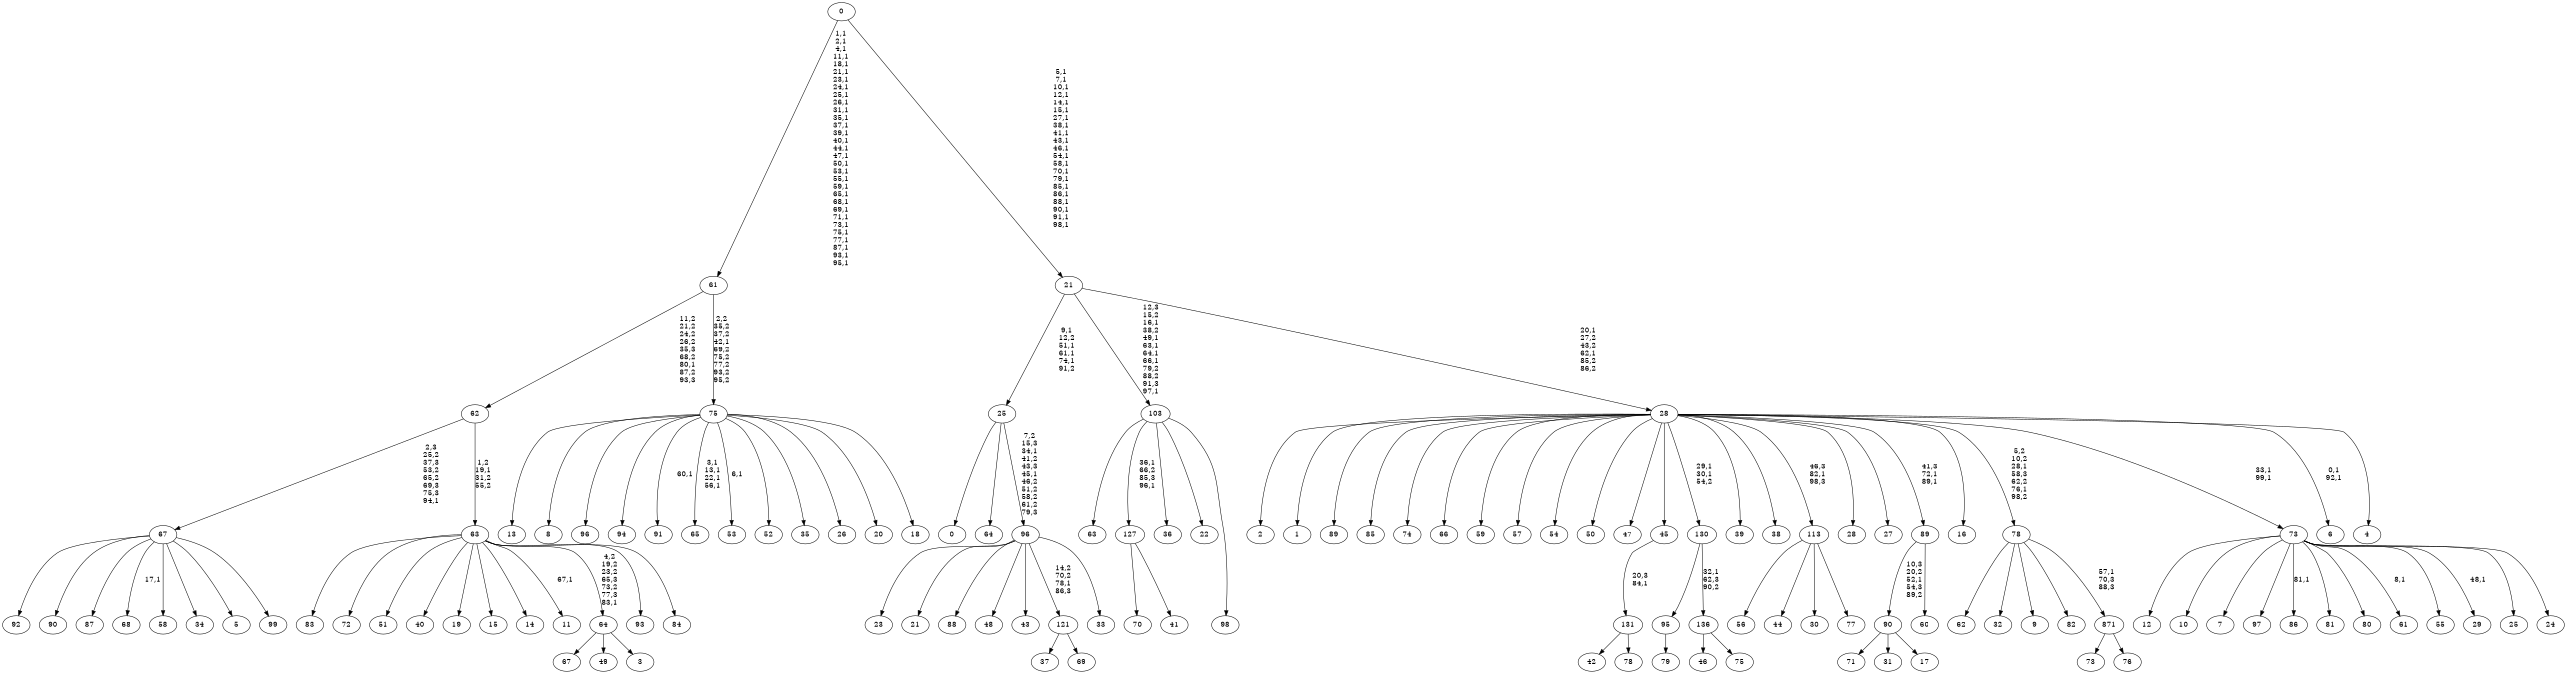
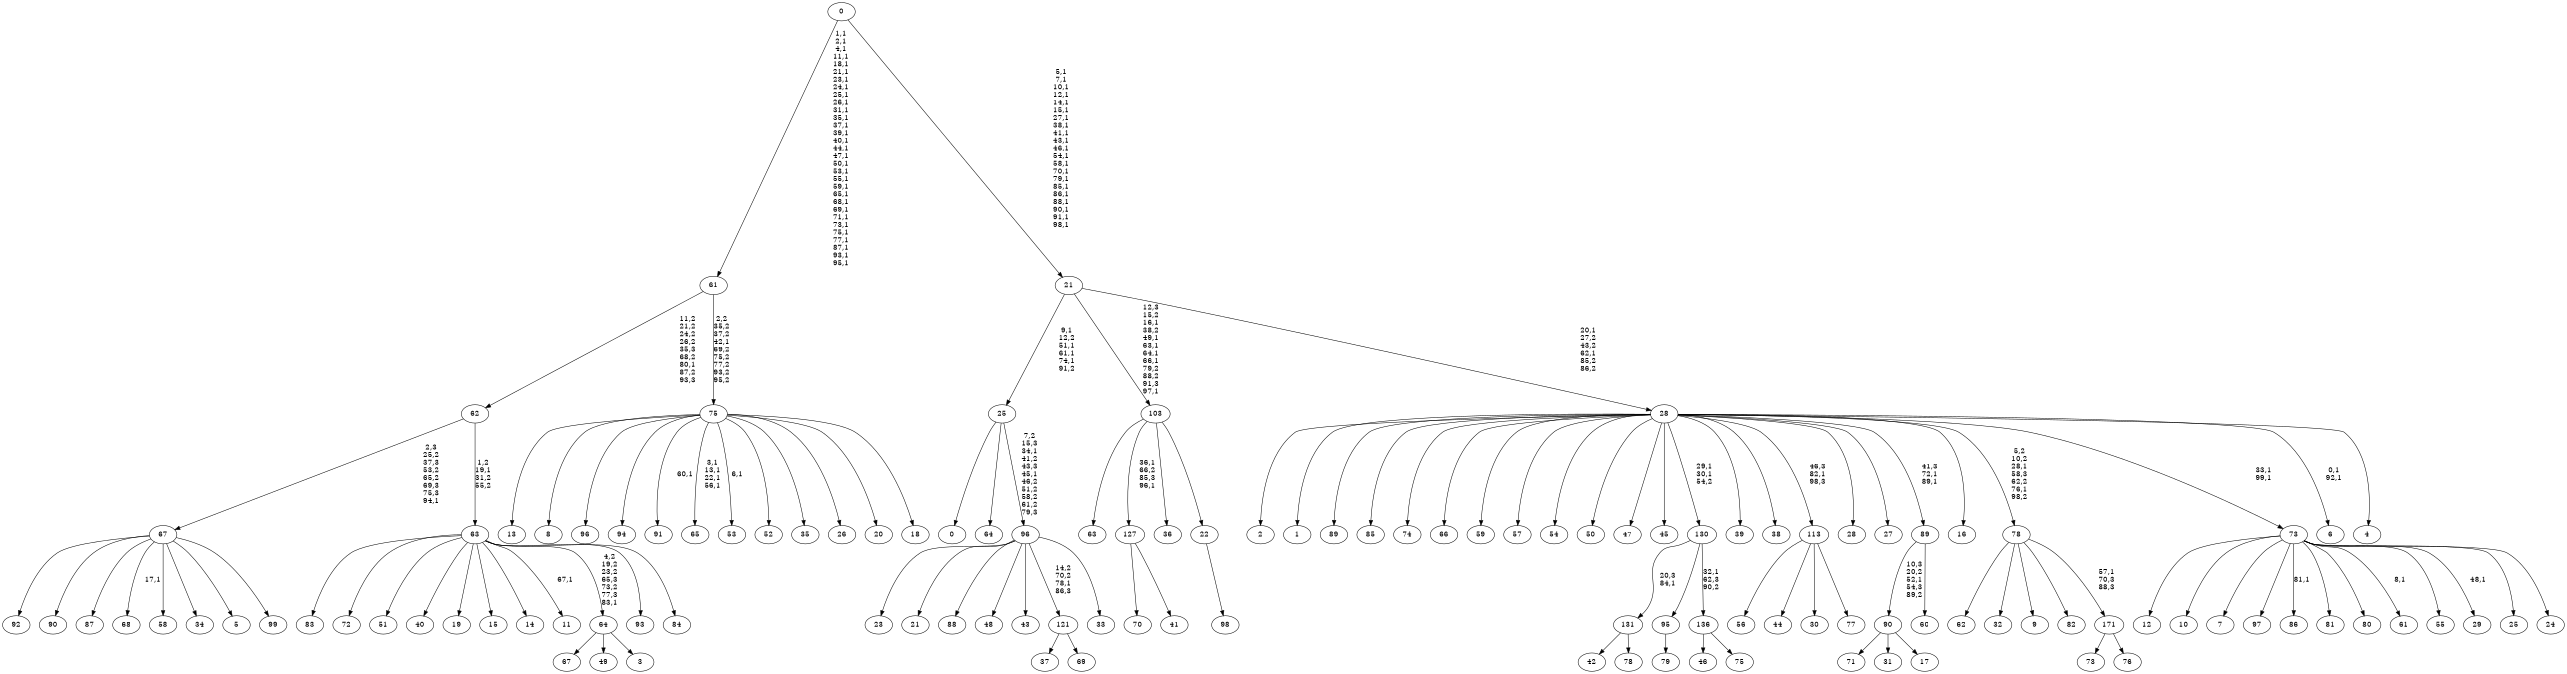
edge "103" -> "98": now "22" -> "98"
edge "45" -> "131": now "130" -> "131"
node "871": label "871" -> "171"
